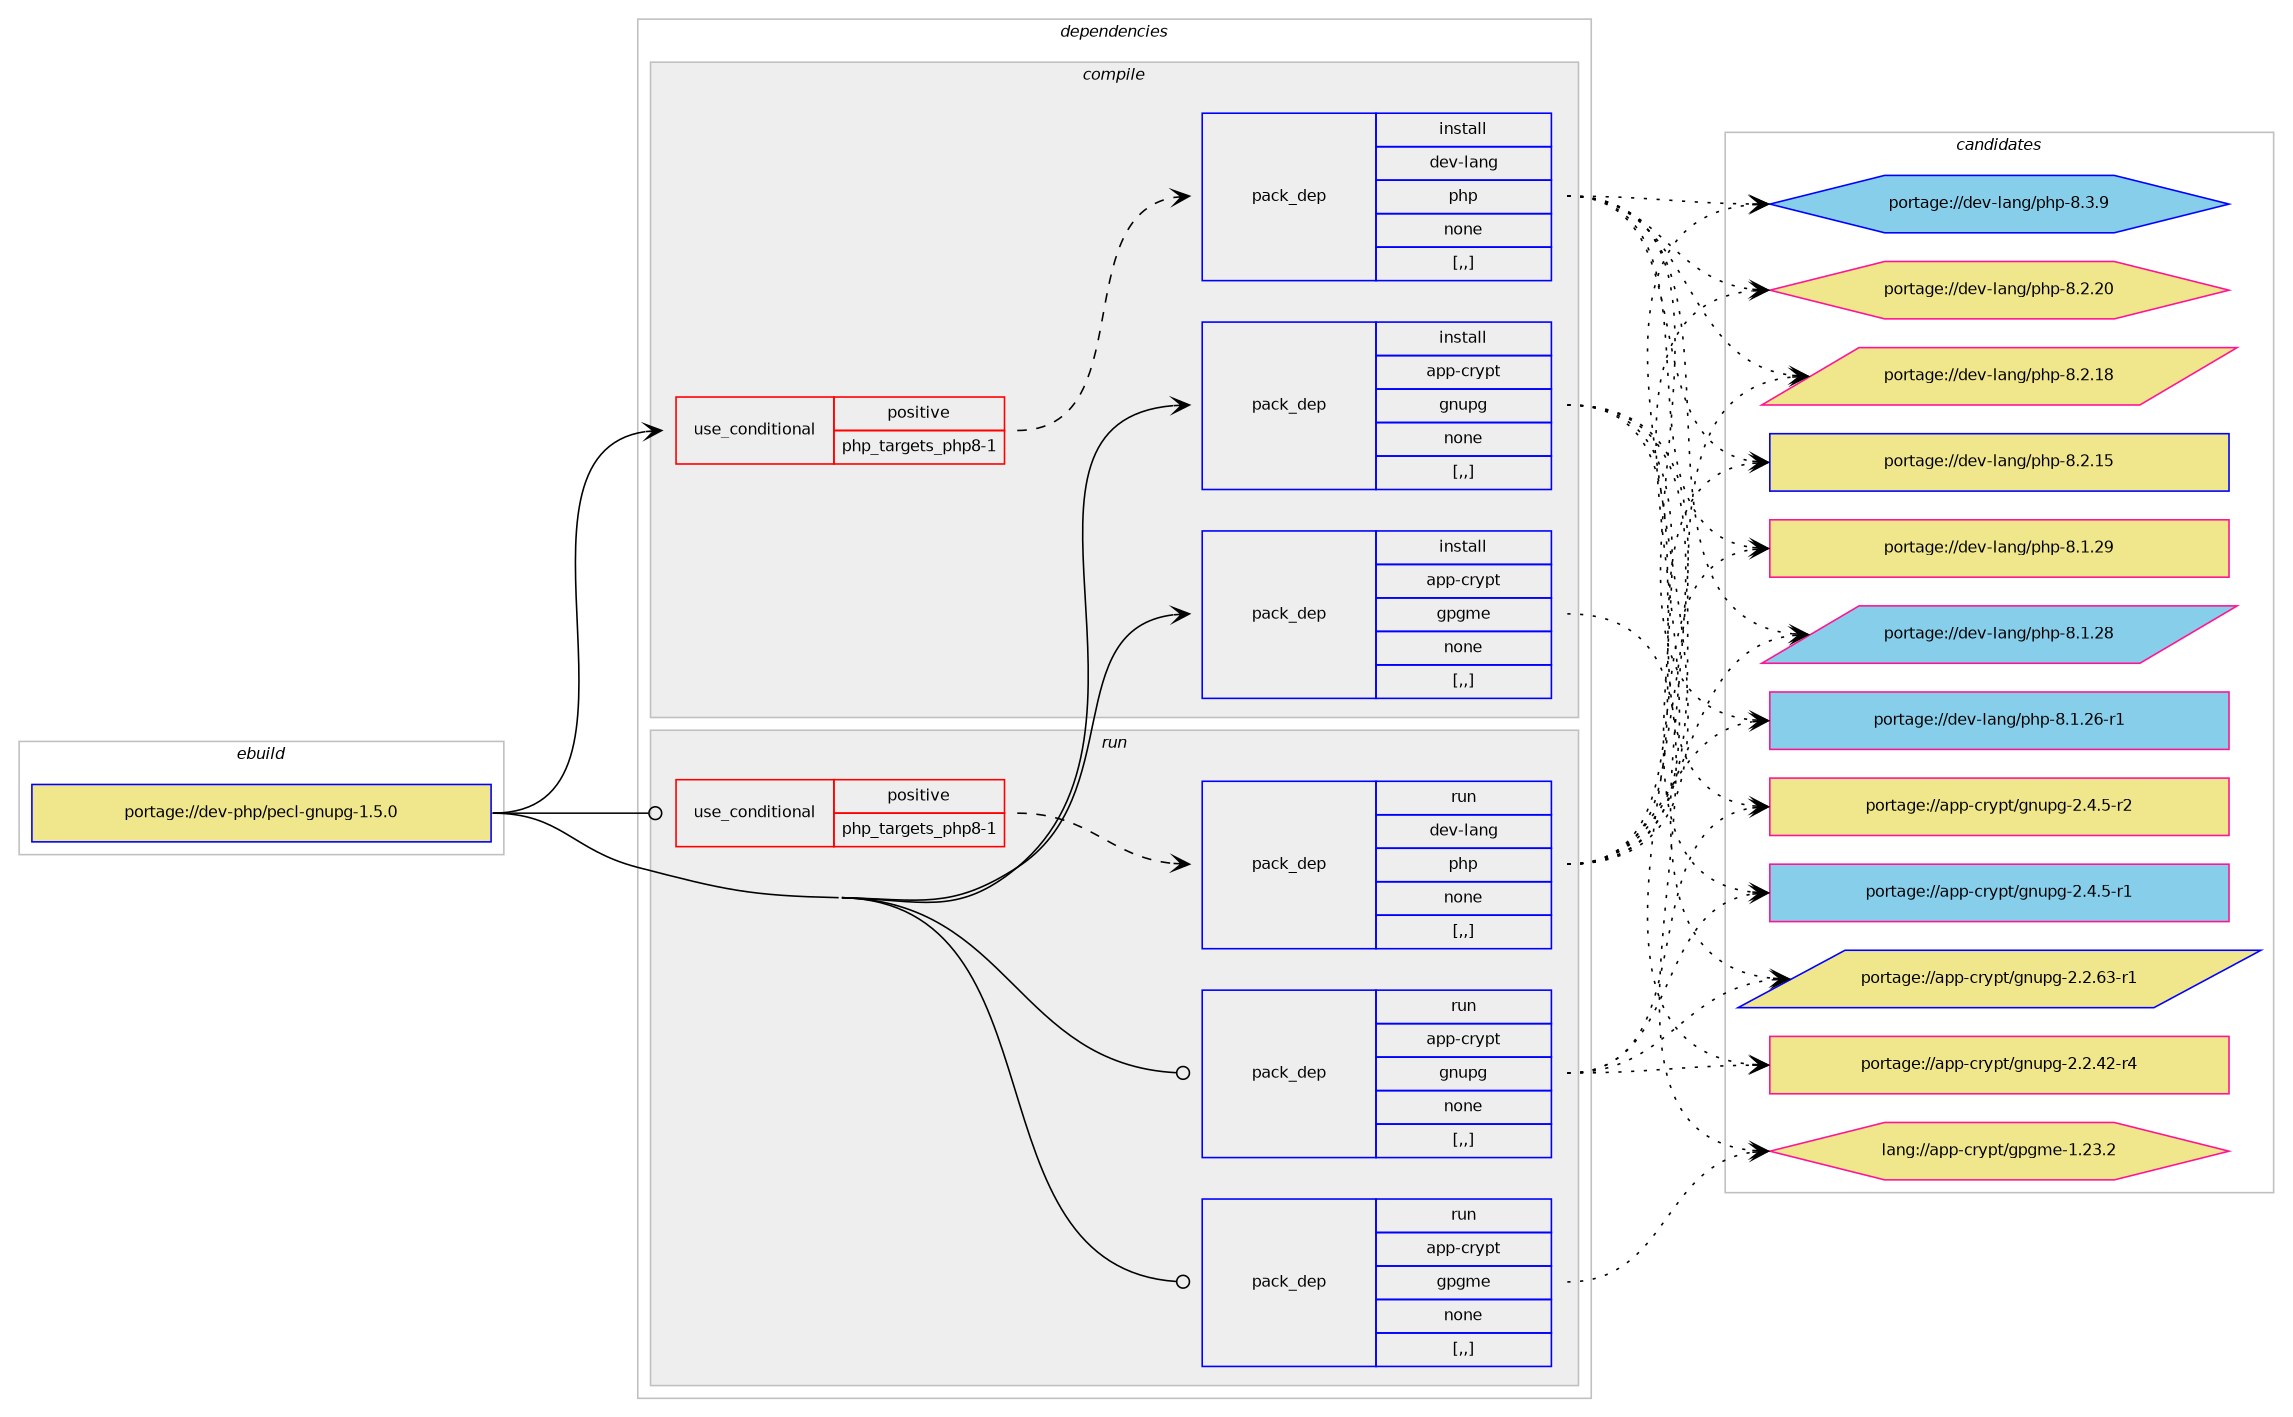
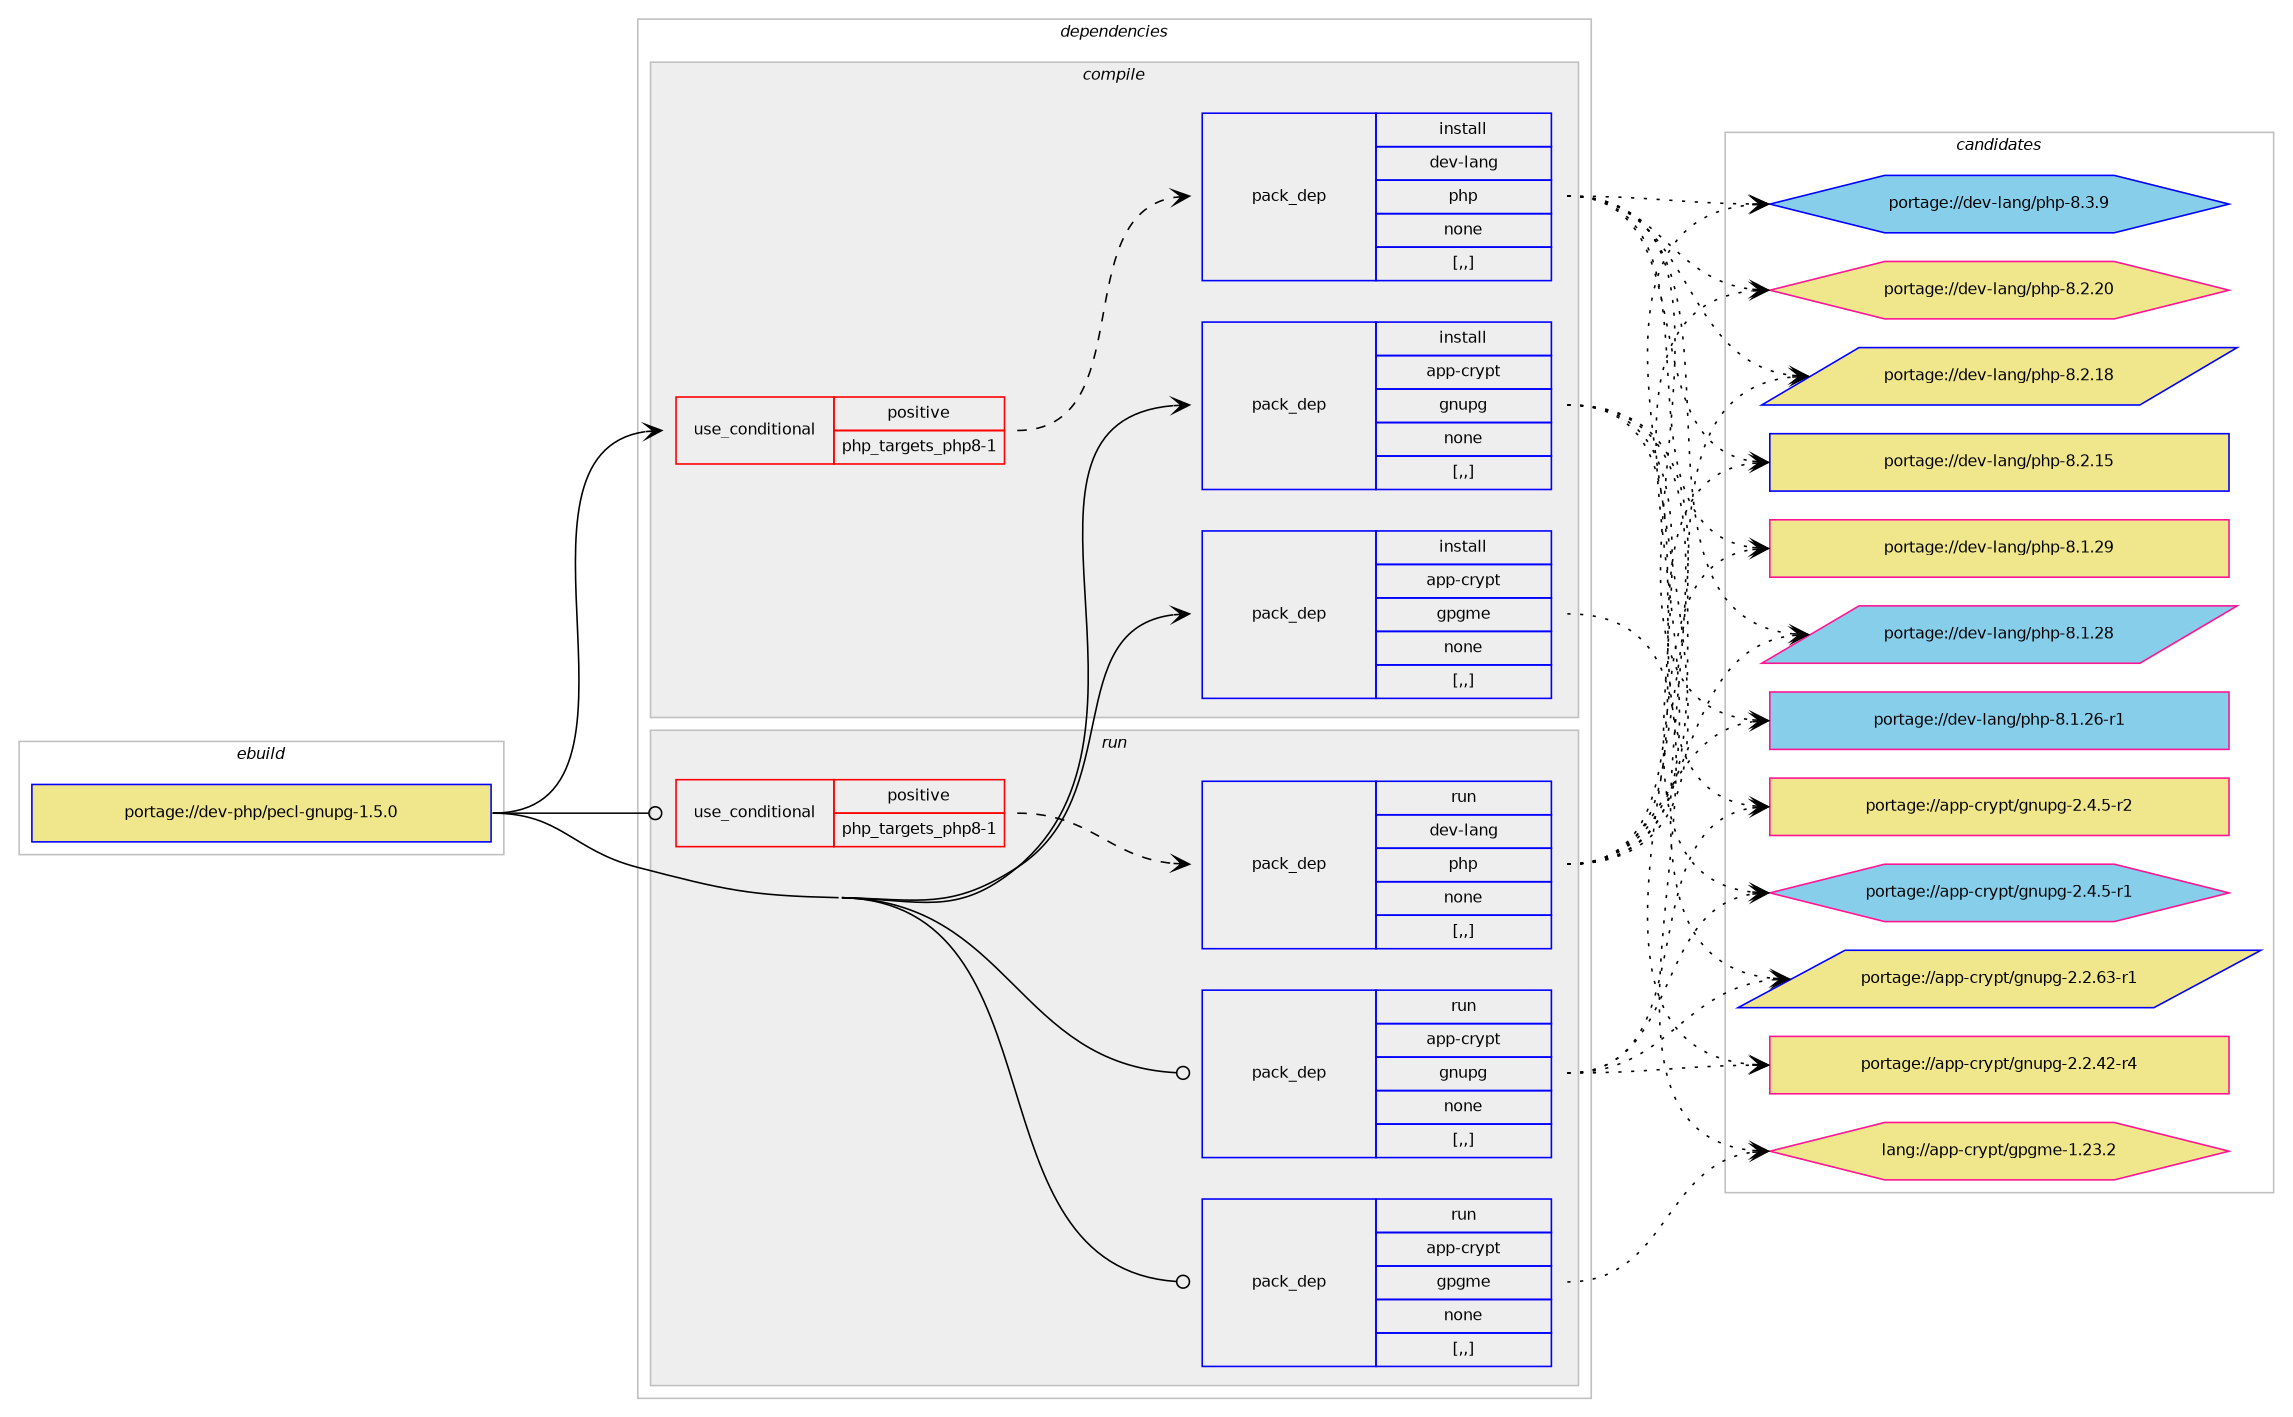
node "portage://dev-lang/php-8.2.18": color deeppink -> blue
node "portage://app-crypt/gnupg-2.4.5-r1": shape box -> hexagon
